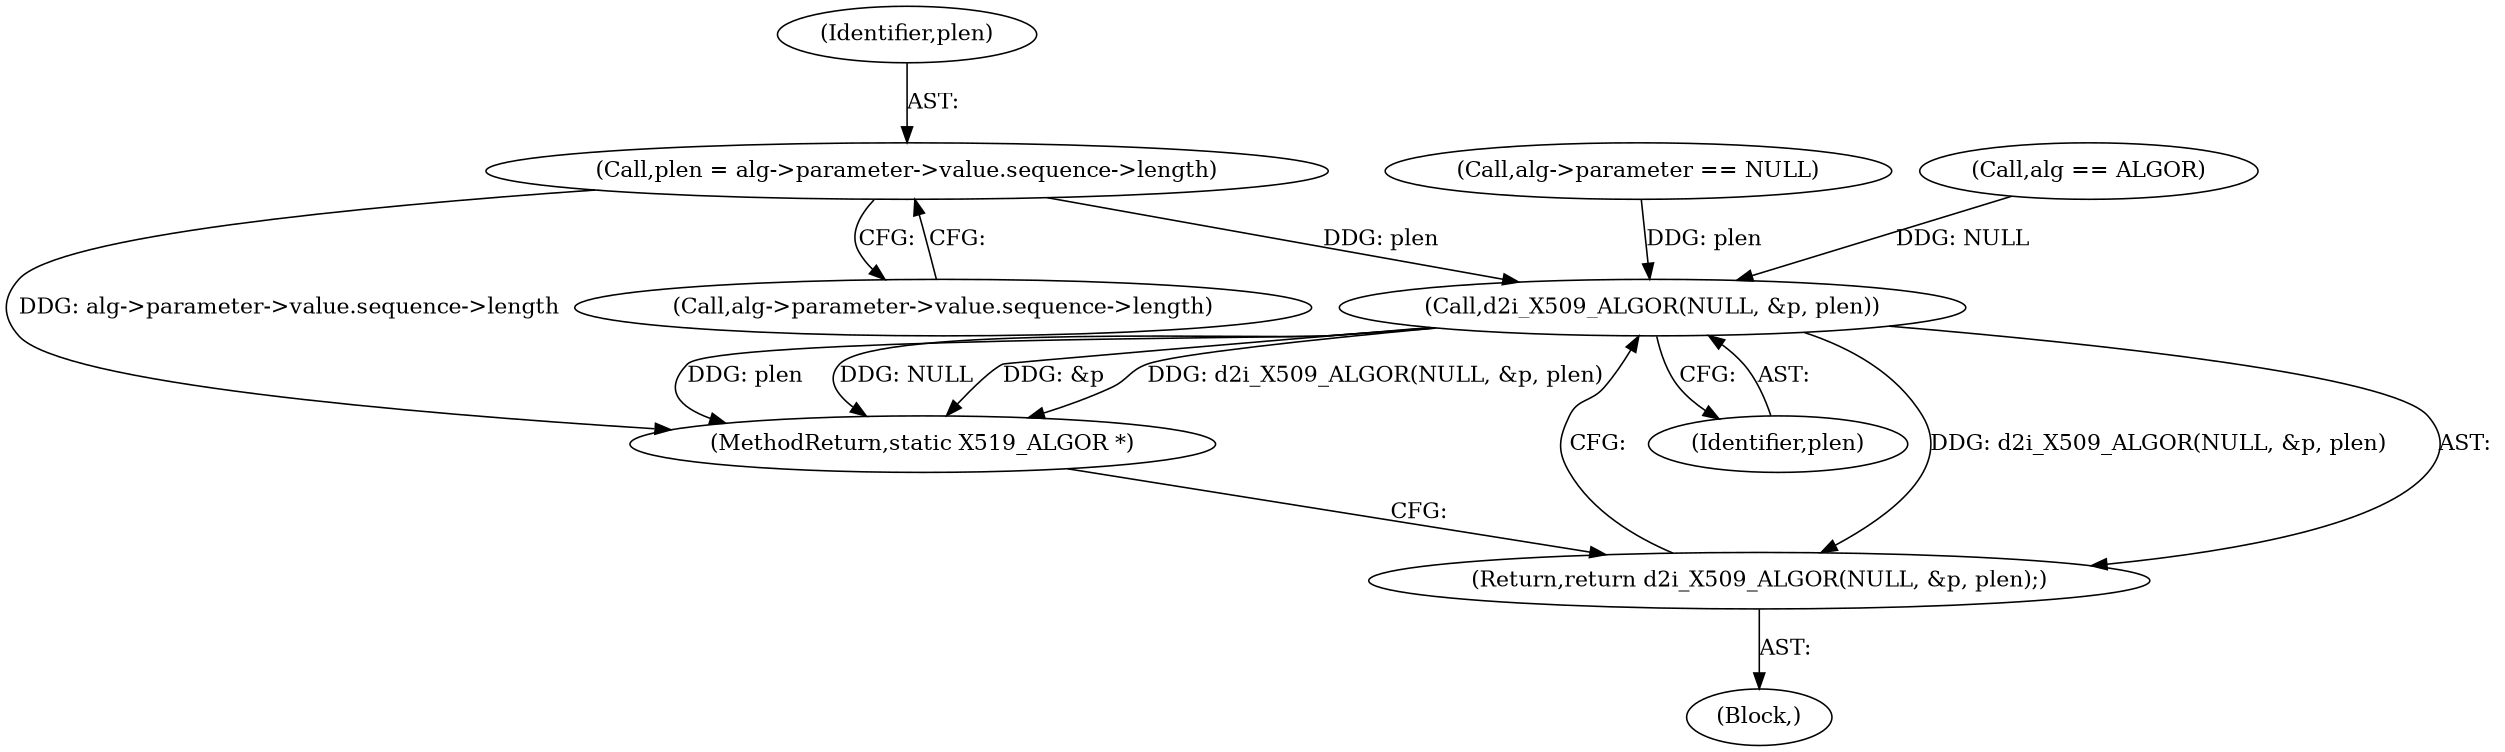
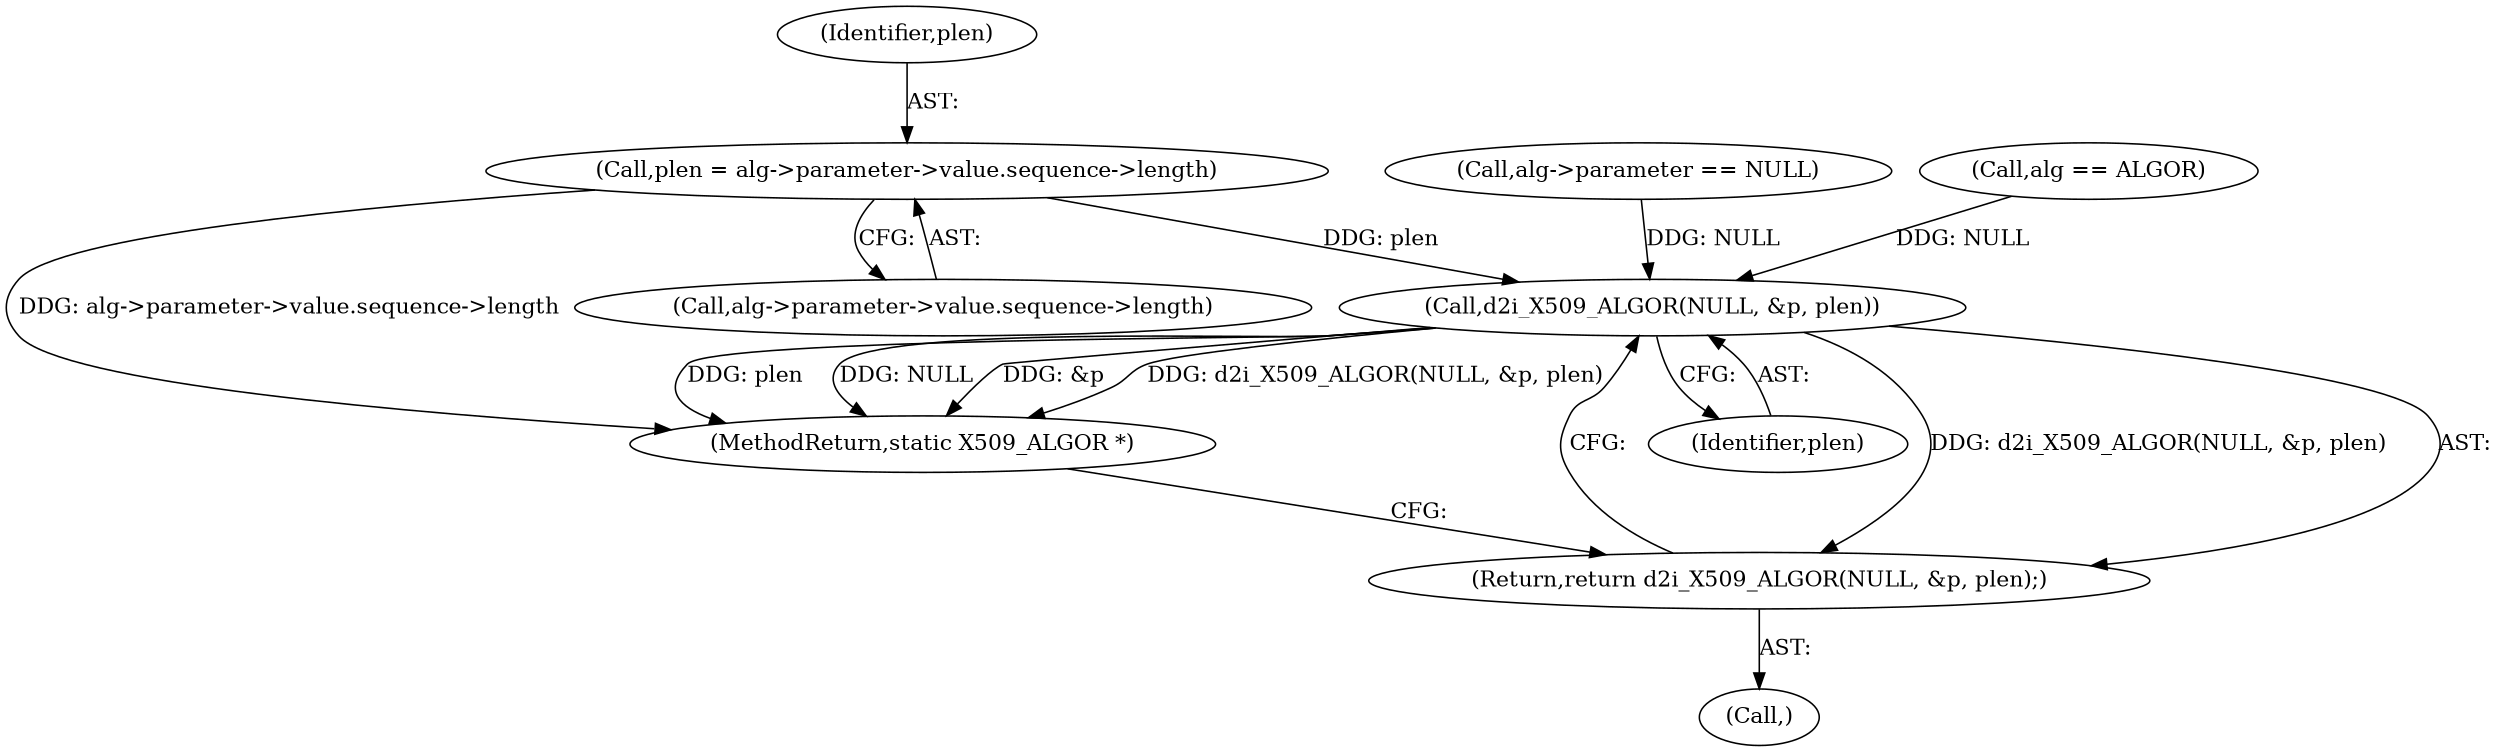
edge "(Call,alg->parameter->value.sequence->length)" -> "(Call,plen = alg->parameter->value.sequence->length)": label "CFG: " -> "AST: "
edge "(Call,alg->parameter == NULL)" -> "(Call,d2i_X509_ALGOR(NULL, &p, plen))": label "DDG: plen" -> "DDG: NULL"
node "(MethodReturn,static X519_ALGOR *)": label "(MethodReturn,static X519_ALGOR *)" -> "(MethodReturn,static X509_ALGOR *)"
node "(Block,)": label "(Block,)" -> "(Call,)"
